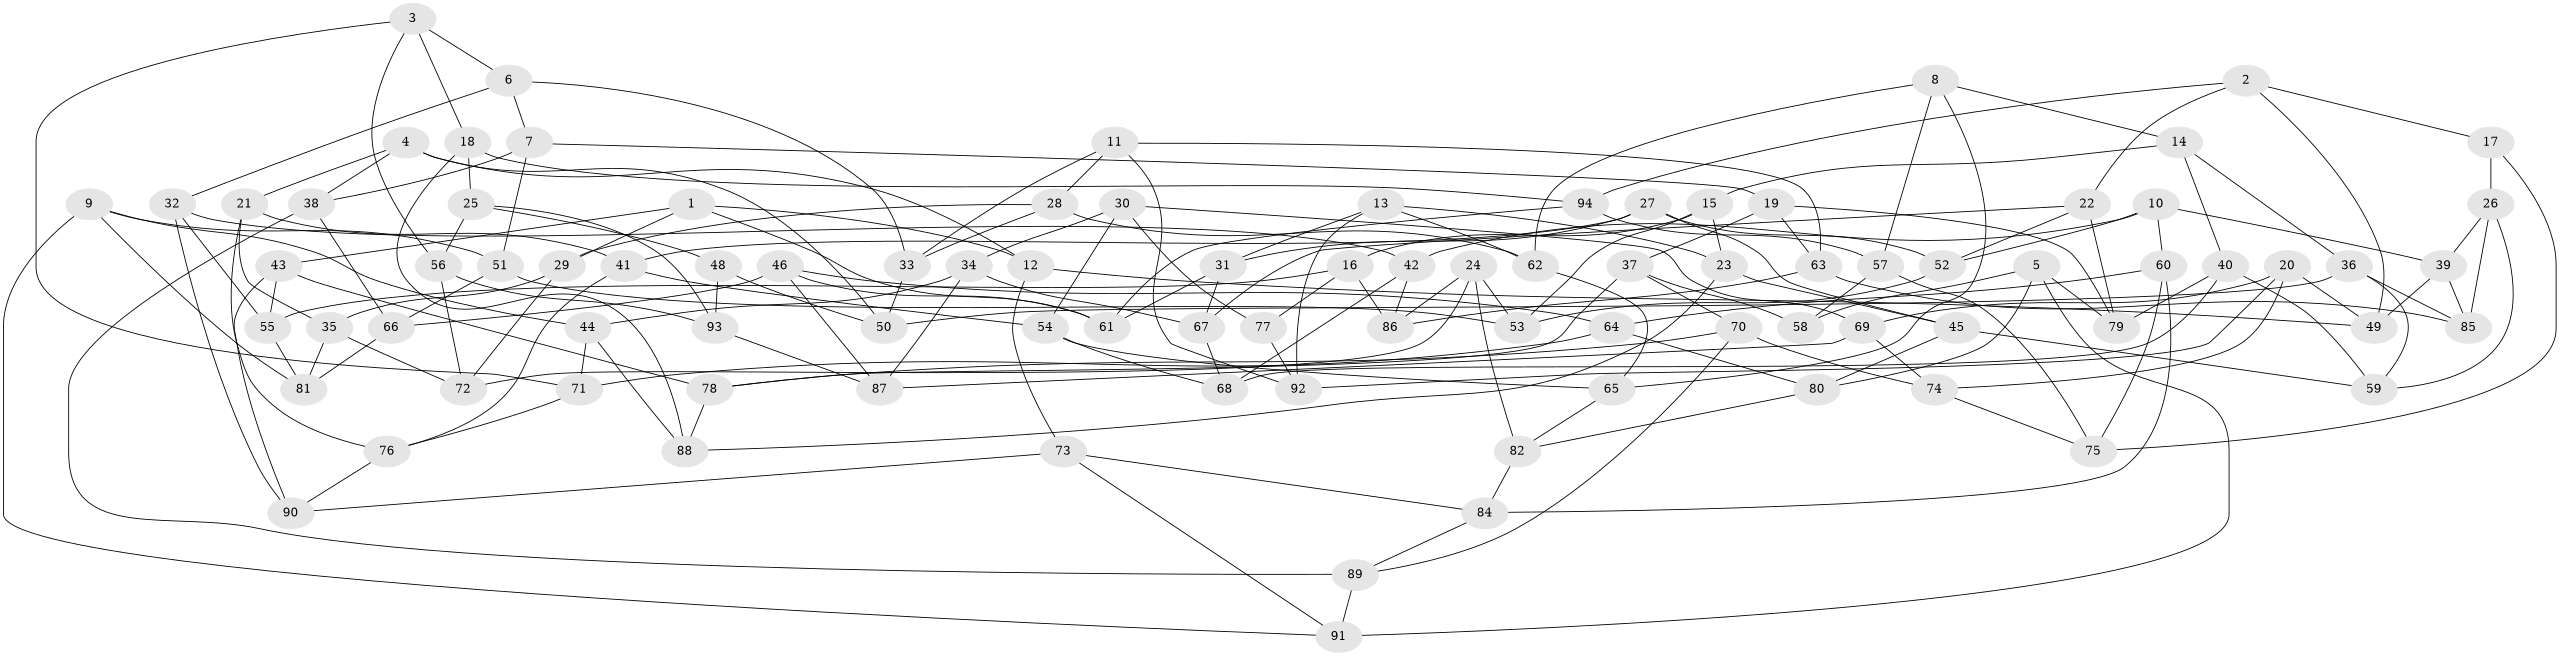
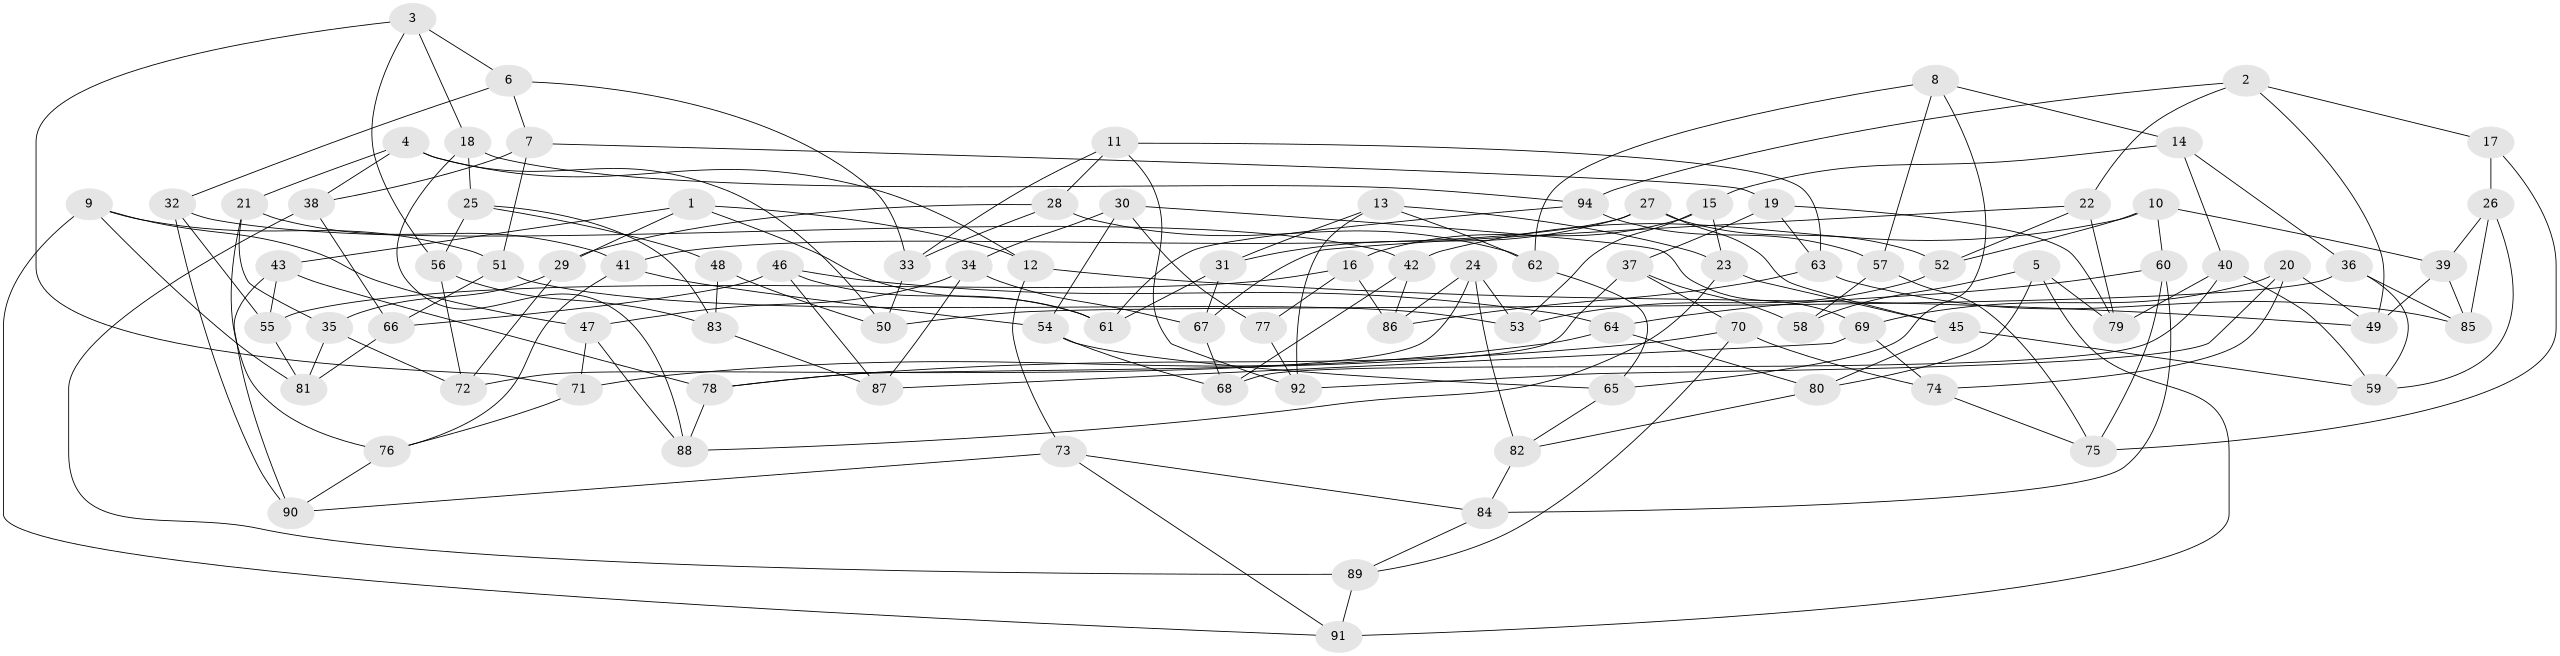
node "44": label "44" -> "47"
node "93": label "93" -> "83"
